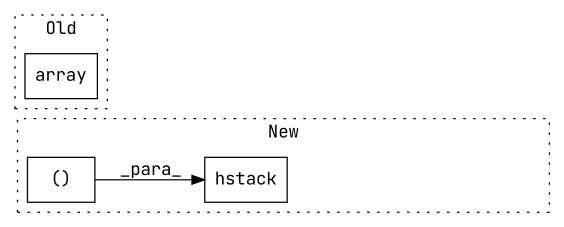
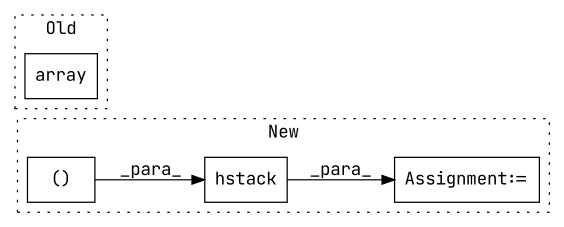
node "Assignment:=": added
